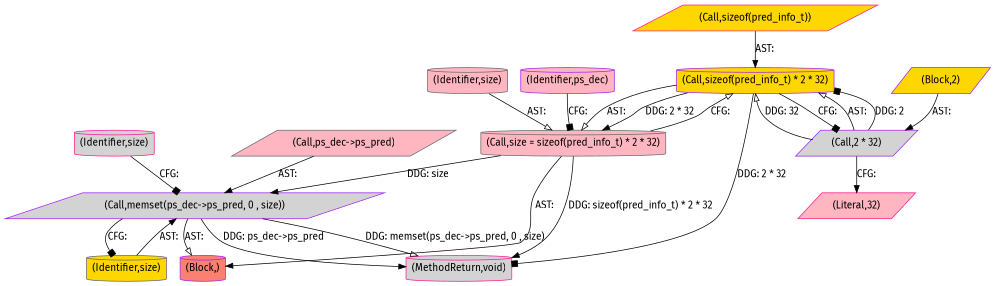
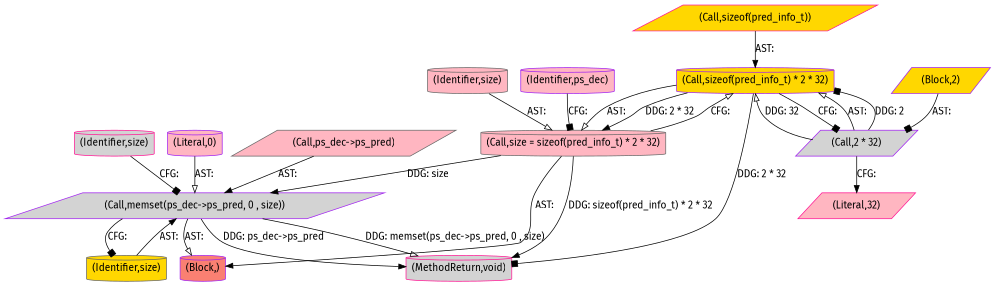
edge "(Block,2)" -> "(Call,2 * 32)": arrowhead normal -> box
node "(Literal,0)": added
